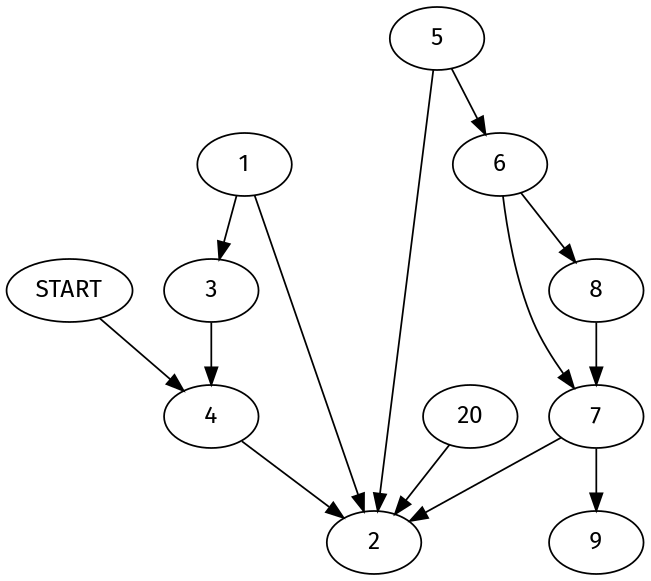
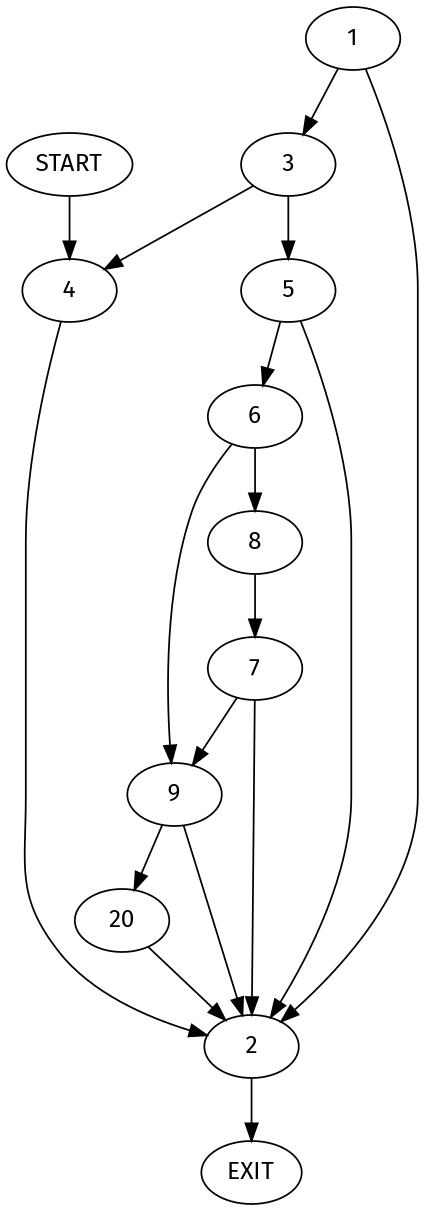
edge "3" -> "5": added
edge "6" -> "7": now "6" -> "9"
edge "9" -> "20": added
edge "9" -> "2": added
node "EXIT": added
